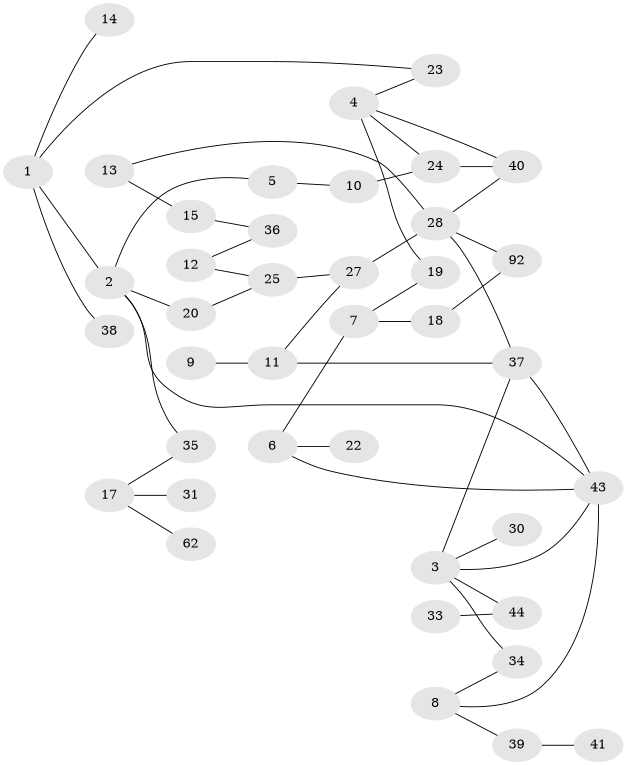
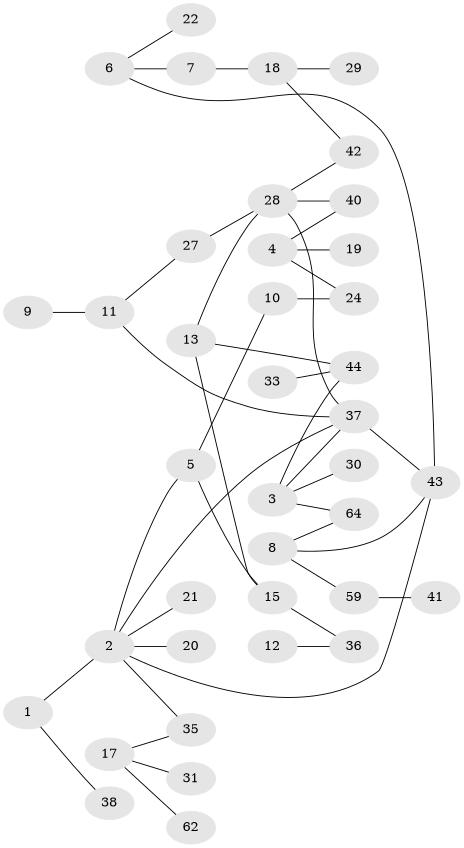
node "14": removed
node "29": added
node "23": removed
edge "24" -- "40": removed
node "92": label "92" -> "42"
node "25": removed
edge "19" -- "7": removed
edge "13" -- "44": added
edge "37" -- "2": added
edge "5" -- "15": added
edge "43" -- "3": removed
node "21": added
node "34": label "34" -> "64"
node "39": label "39" -> "59"
